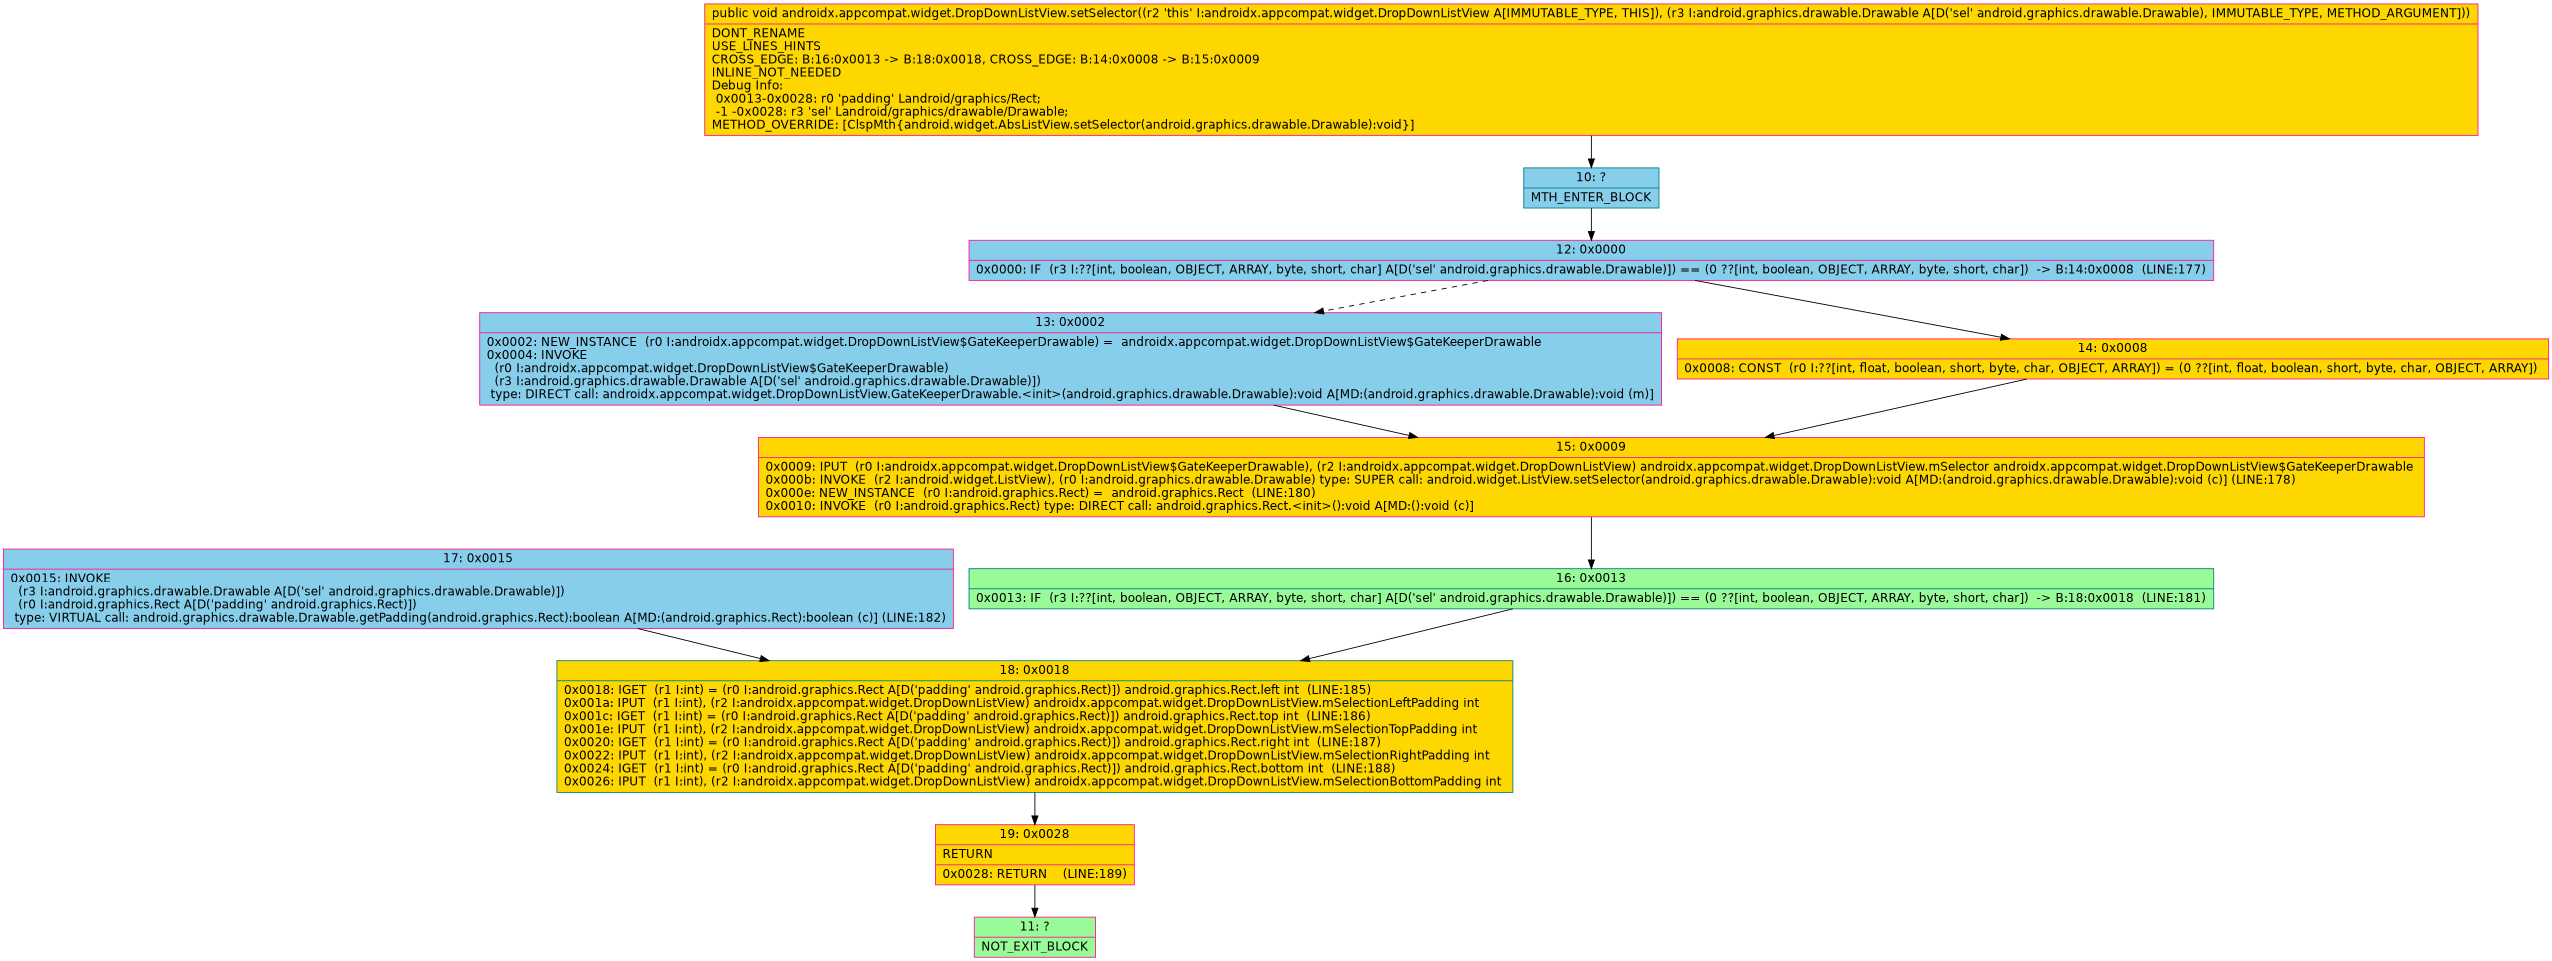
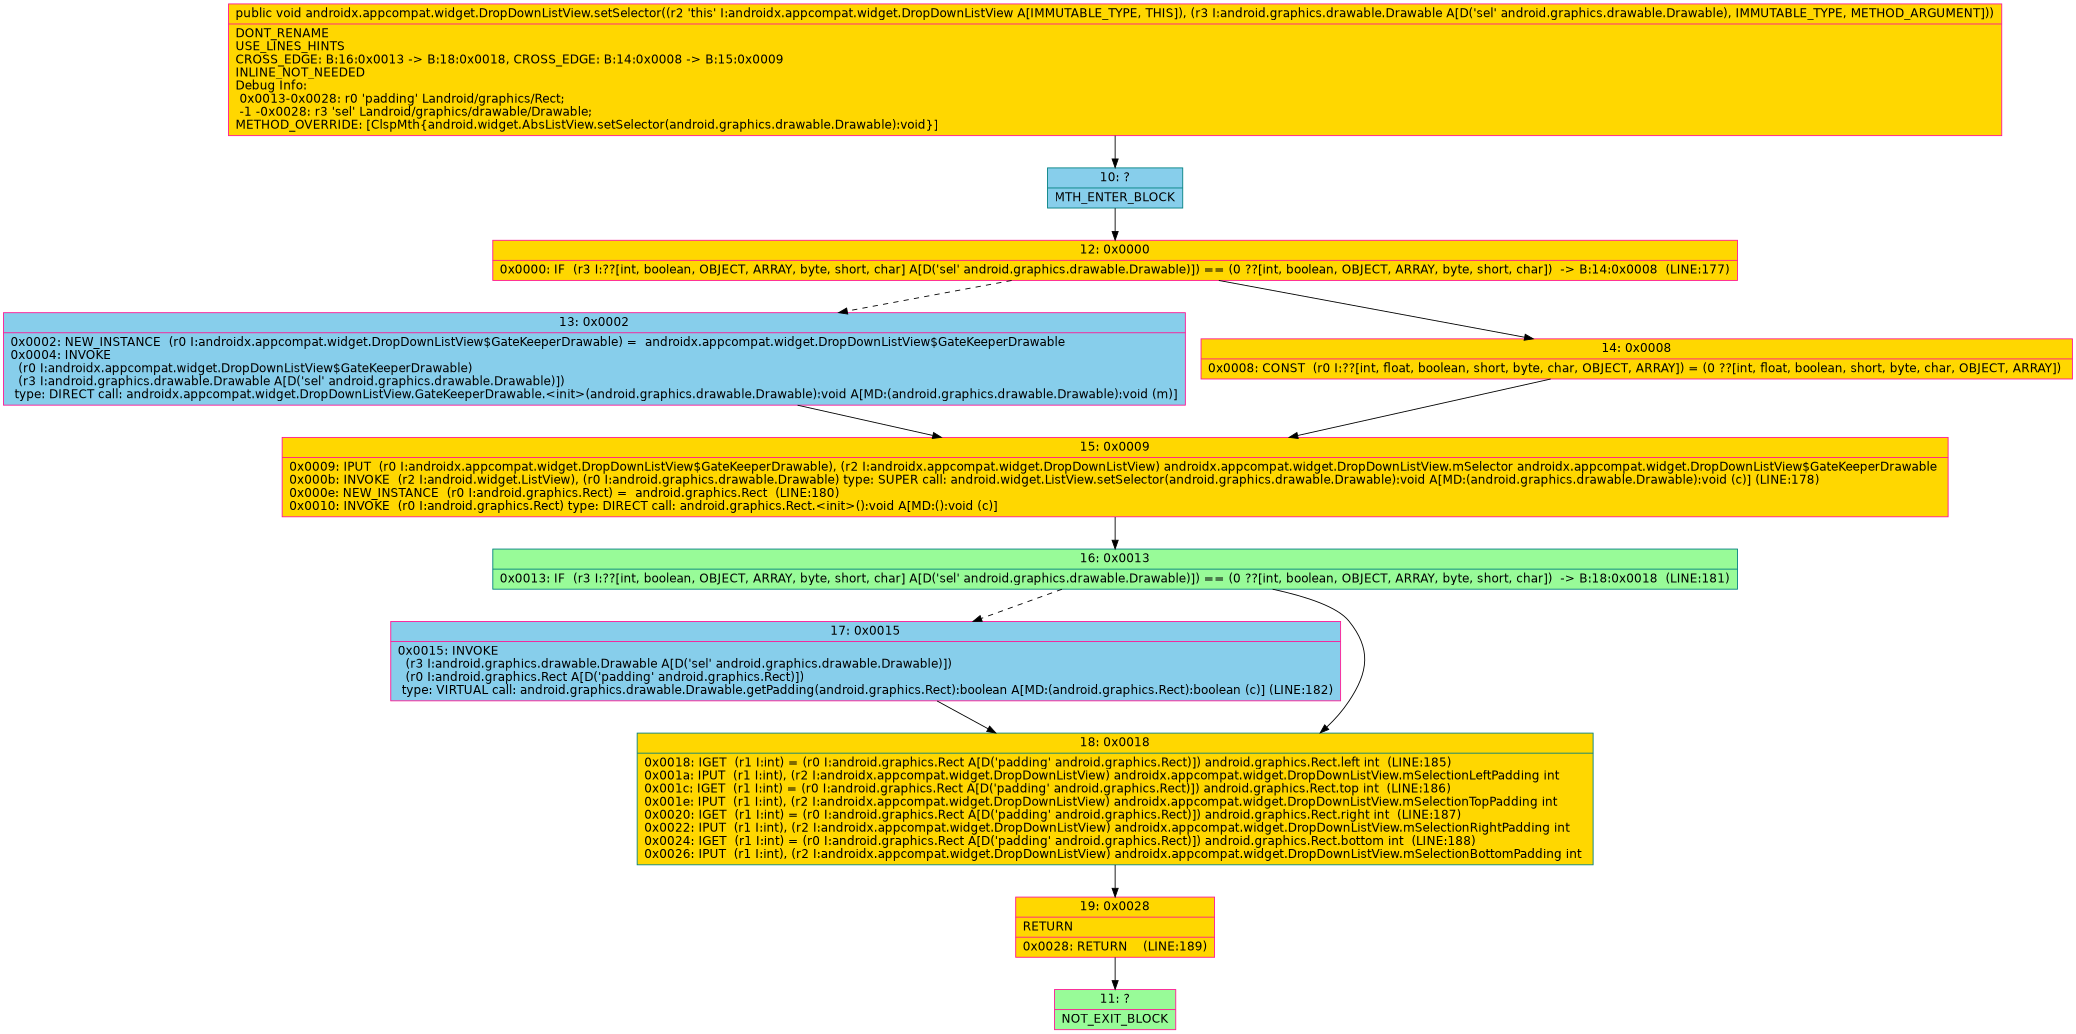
node "12: 0x0000": fillcolor skyblue -> gold
edge "16: 0x0013" -> "17: 0x0015": added
